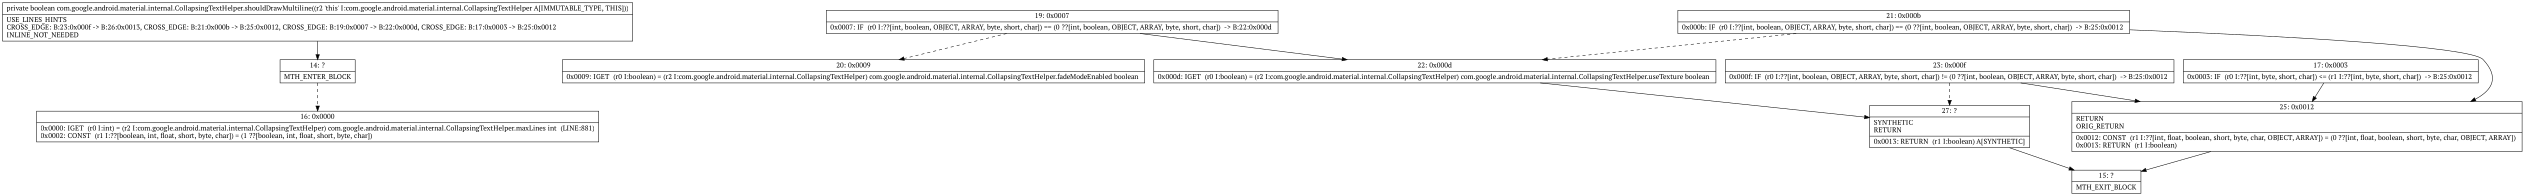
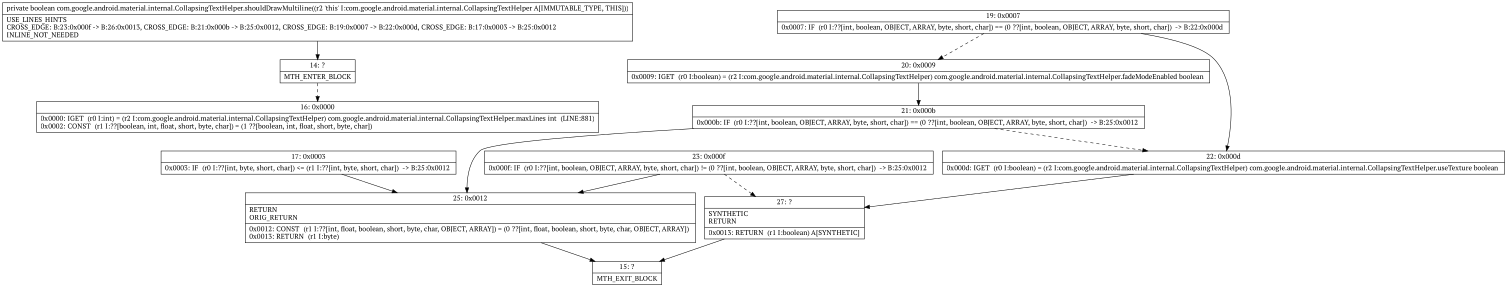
edge "20: 0x0009" -> "21: 0x000b": added
node "25: 0x0012": text "0x0013: RETURN  (r1 I:boolean)" -> "0x0013: RETURN  (r1 I:byte)"
